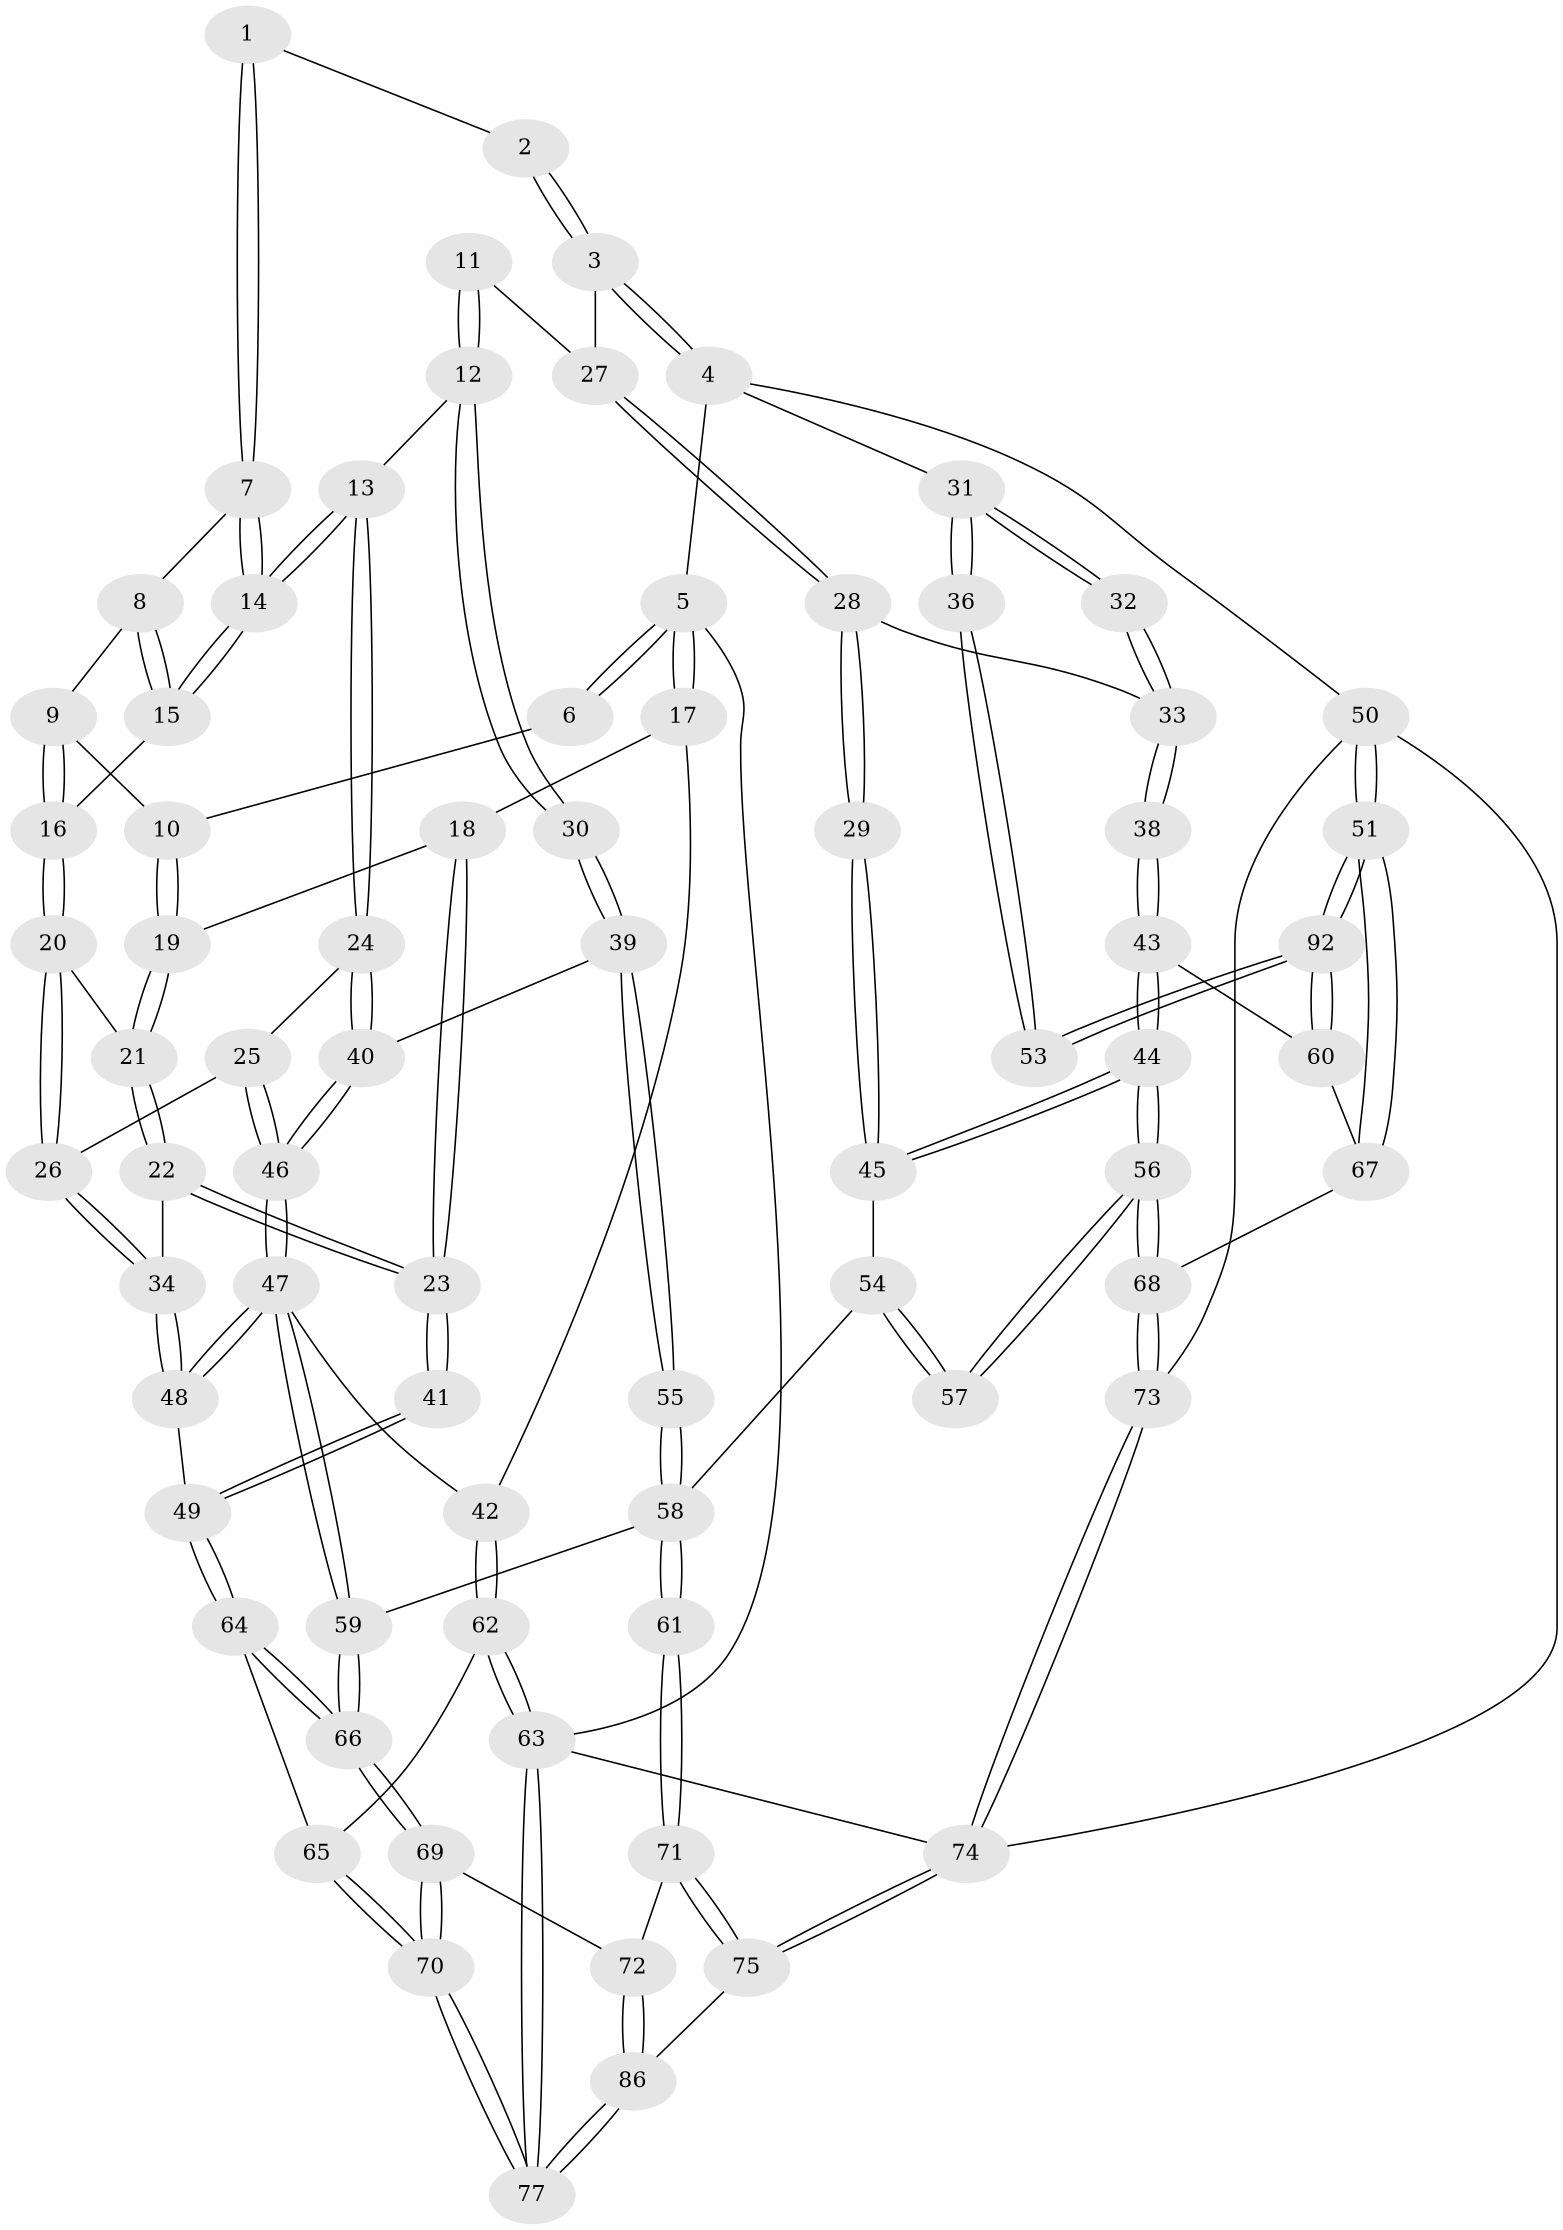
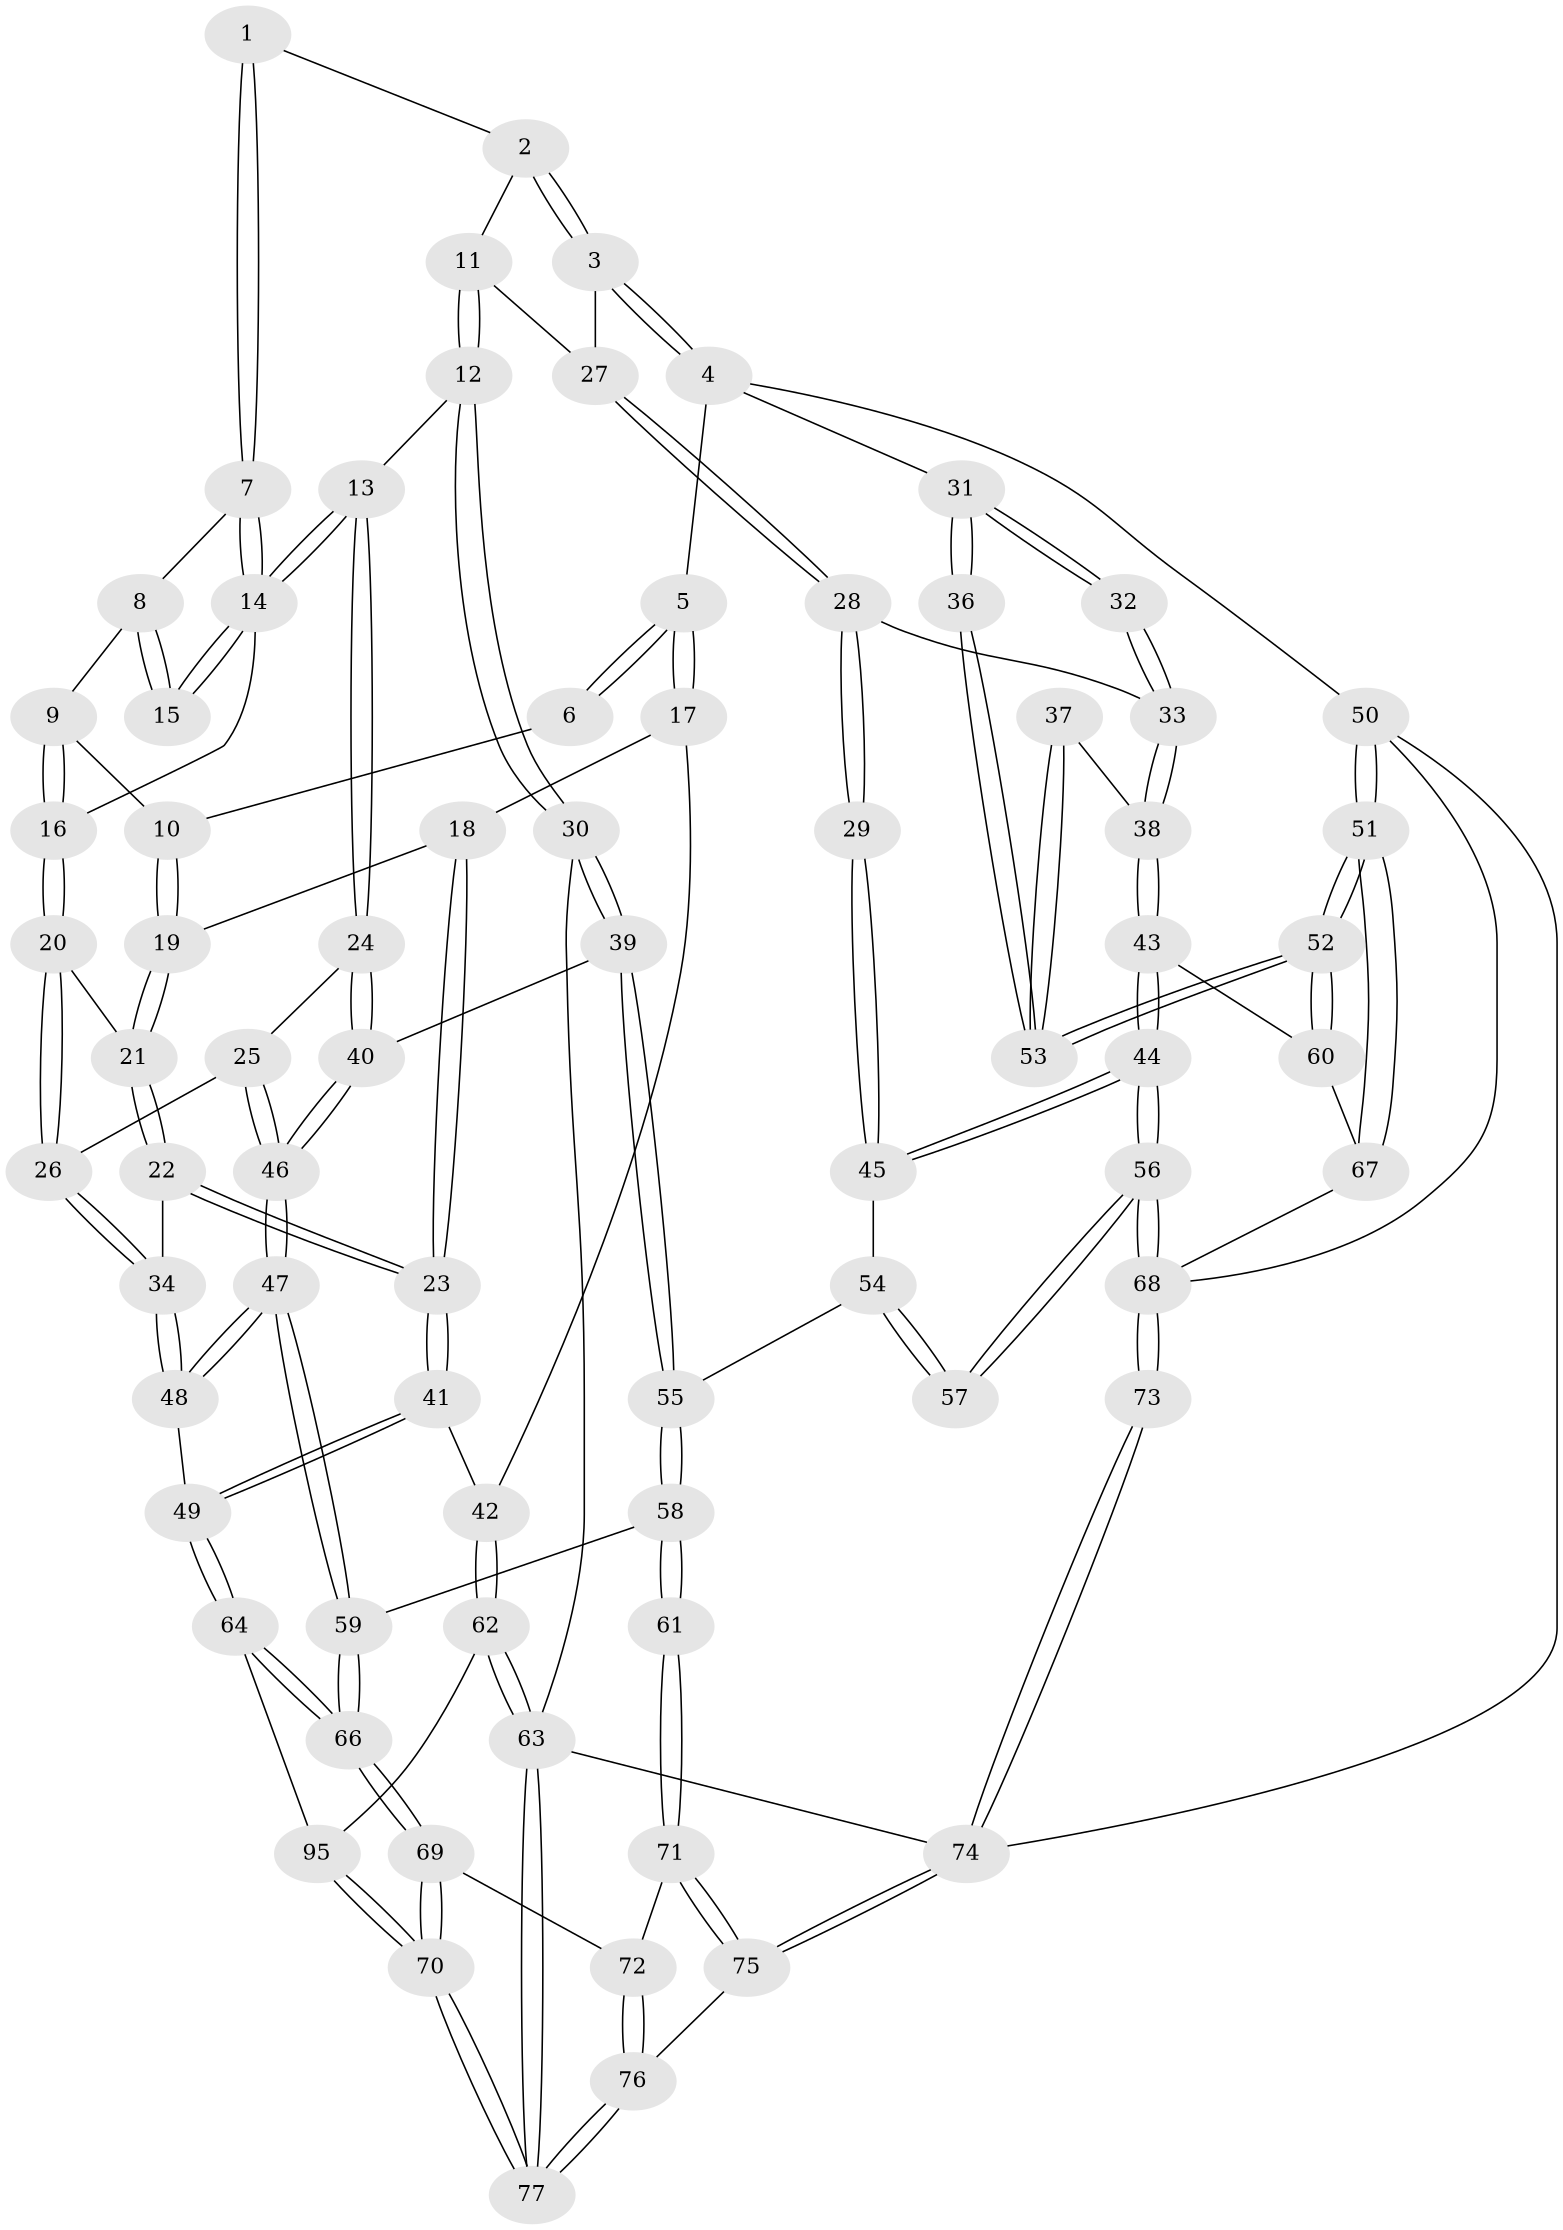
edge "2" -- "11": added
node "37": added
edge "15" -- "16": now "14" -- "16"
node "92": label "92" -> "52"
edge "50" -- "73": now "50" -- "68"
edge "5" -- "63": now "30" -- "63"
edge "54" -- "58": now "54" -- "55"
edge "47" -- "42": now "41" -- "42"
node "65": label "65" -> "95"
node "86": label "86" -> "76"
